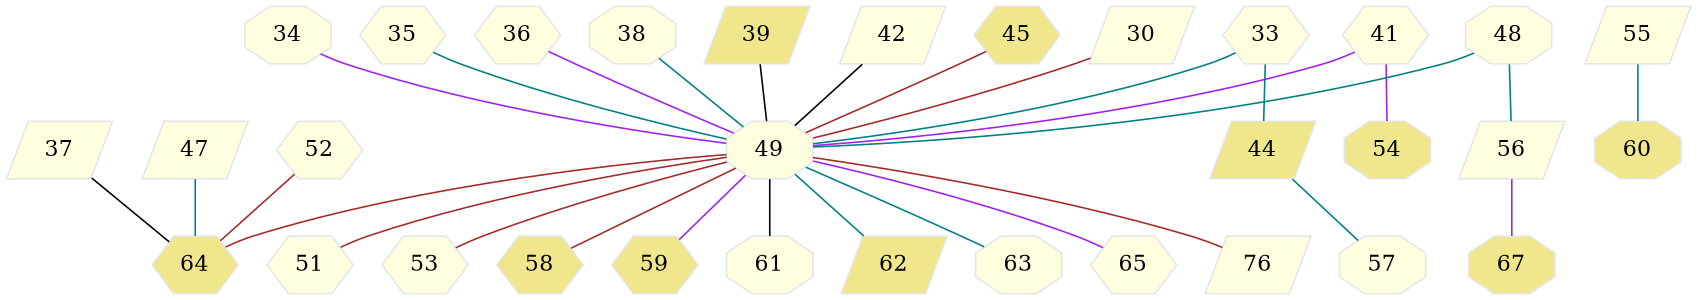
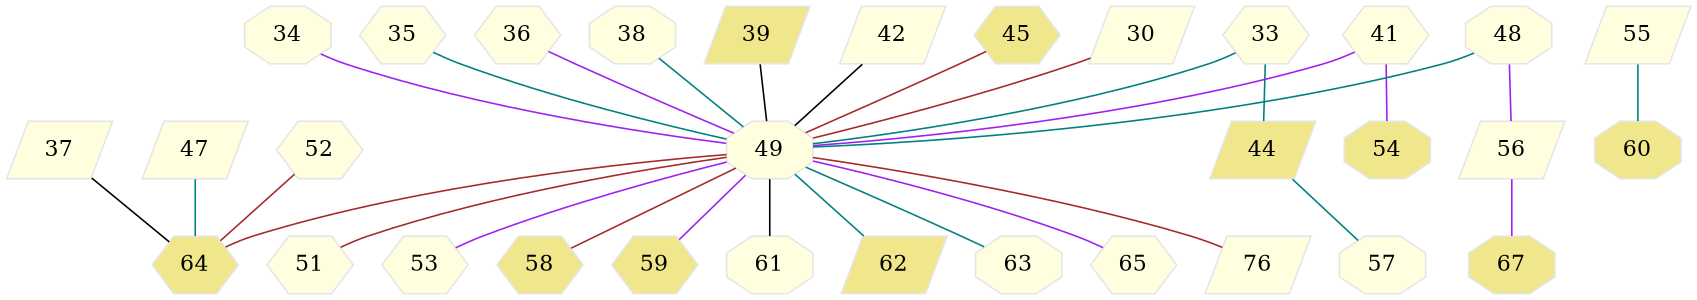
edge "48" -- "56": color teal -> purple
edge "49" -- "53": color brown -> purple
